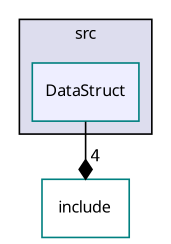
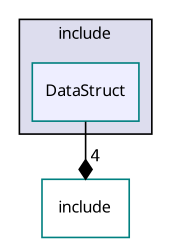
cluster "src": label "src" -> "include"
